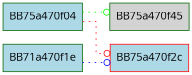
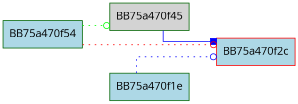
node "BB75a470f04": label "BB75a470f04" -> "BB75a470f54"
edge "BB75a470f45" -> "BB75a470f2c": added
node "BB71a470f1e": label "BB71a470f1e" -> "BB75a470f1e"
